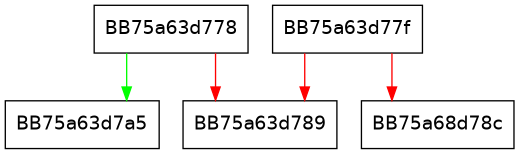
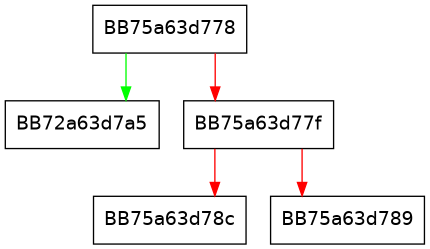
edge "BB75a63d778" -> "BB75a63d789": now "BB75a63d778" -> "BB75a63d77f"
node "BB75a63d7a5": label "BB75a63d7a5" -> "BB72a63d7a5"
node "BB75a68d78c": label "BB75a68d78c" -> "BB75a63d78c"
